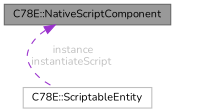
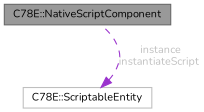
edge "C78E::ScriptableEntity" -> "C78E::NativeScriptComponent": reversed
